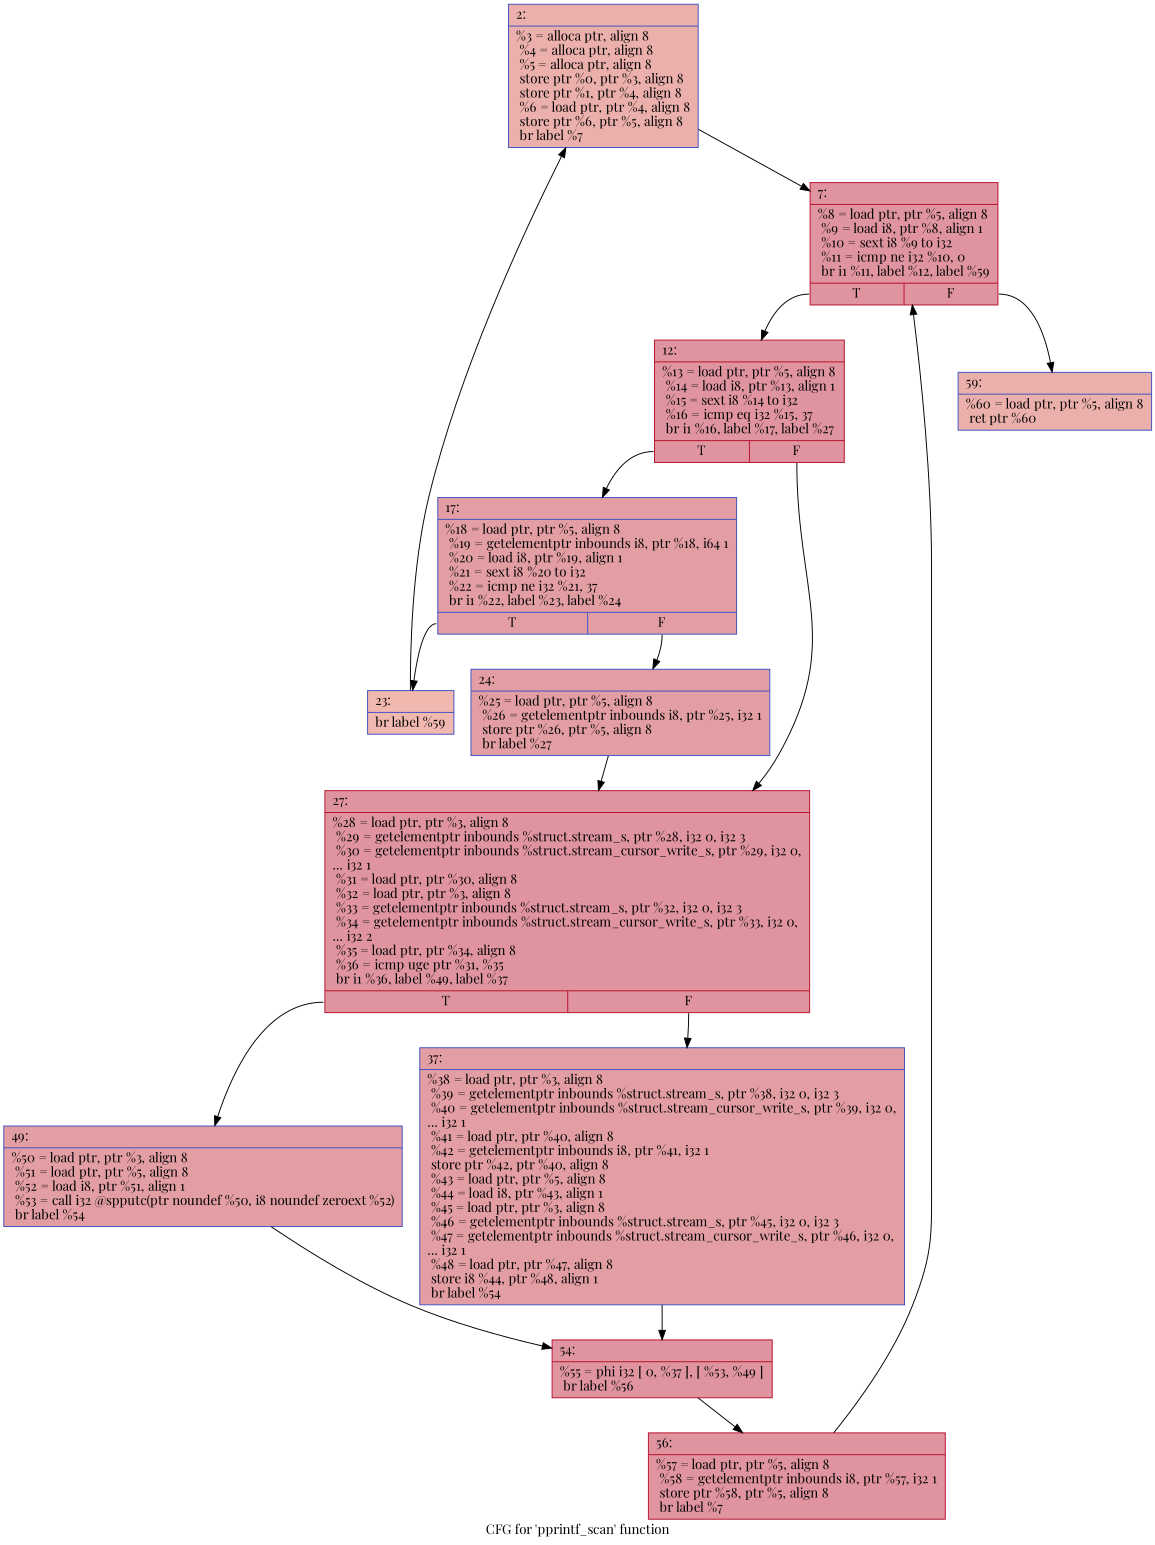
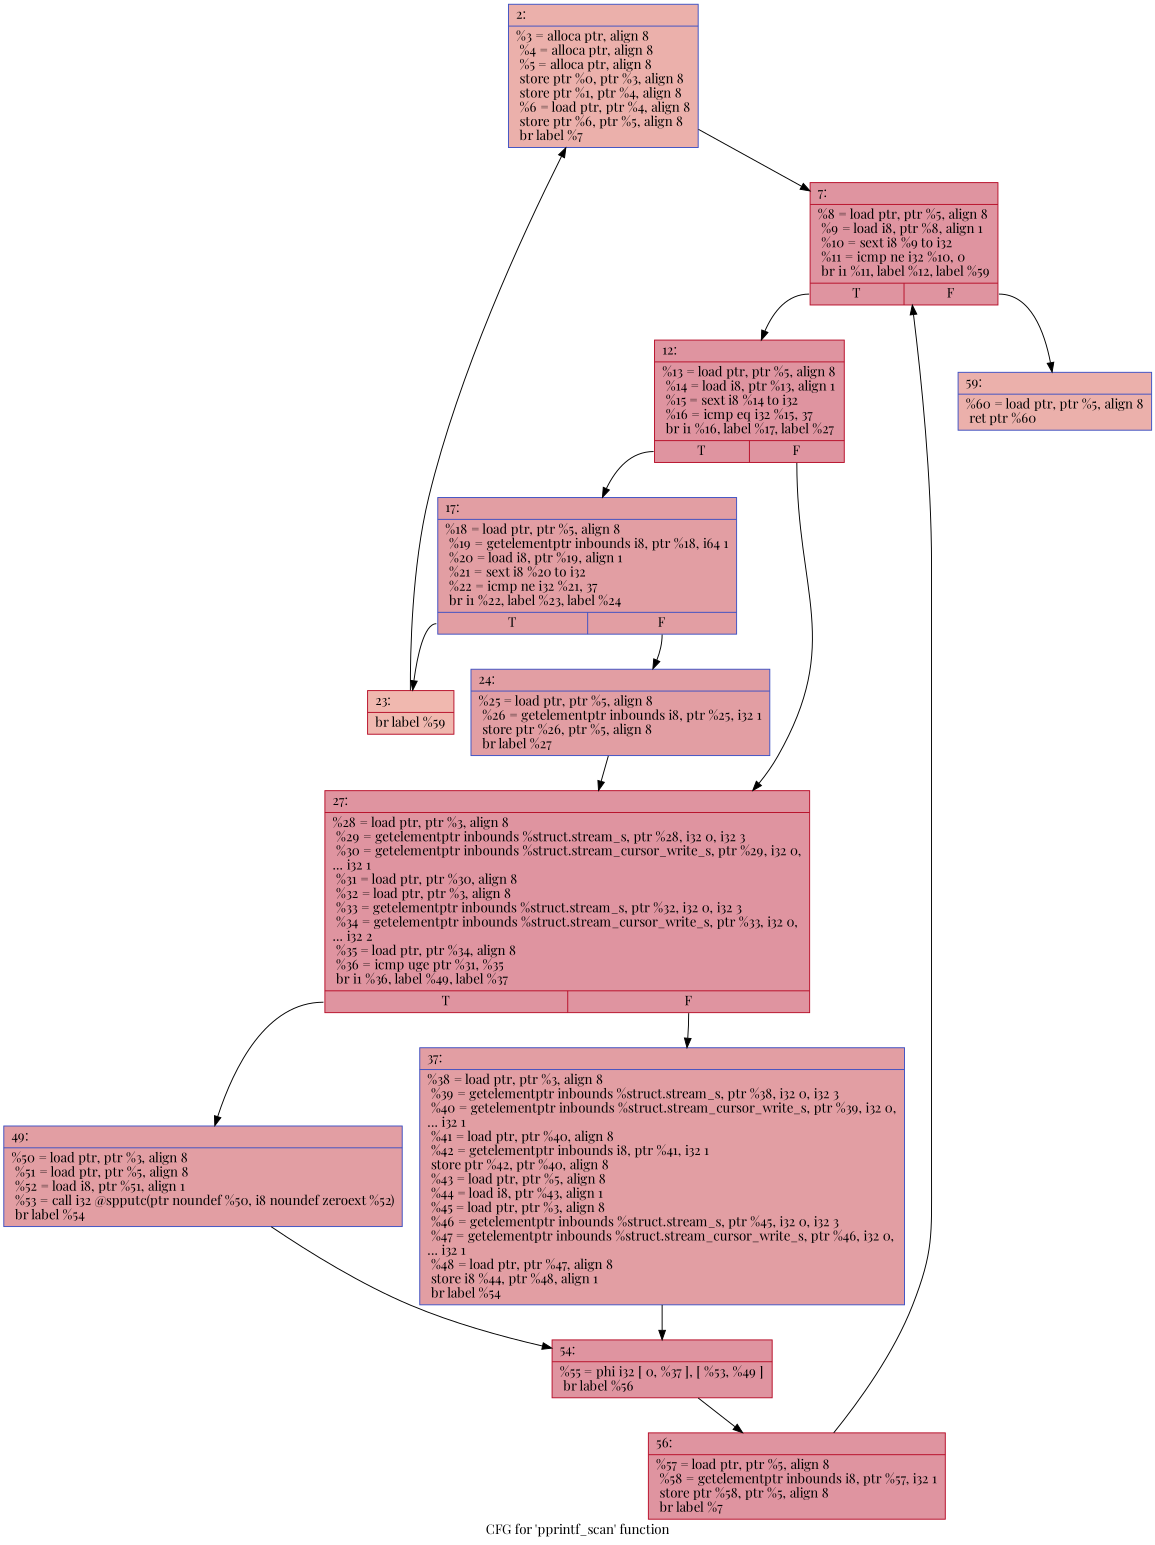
node "23:": color #3d50c3ff -> #b70d28ff
